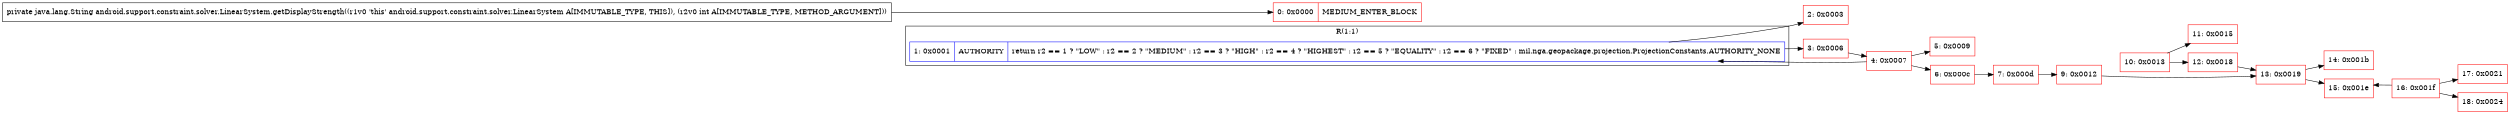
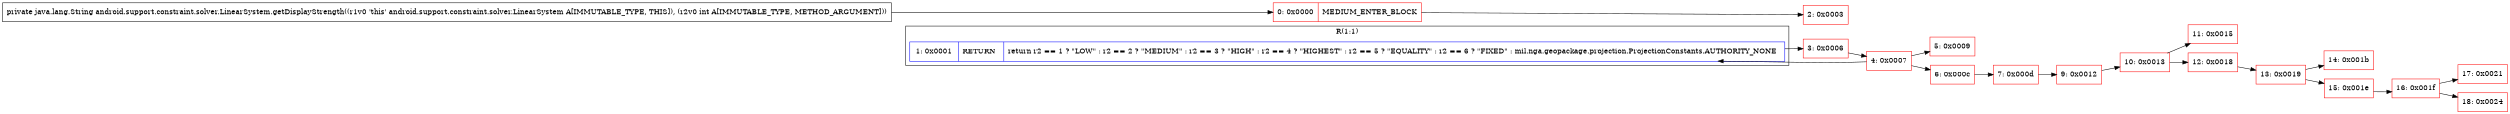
edge "1: 0x0001" -> "2: 0x0003": now "0: 0x0000" -> "2: 0x0003"
node "1: 0x0001": text "AUTHORITY" -> "RETURN"
edge "9: 0x0012" -> "13: 0x0019": now "9: 0x0012" -> "10: 0x0013"
edge "16: 0x001f" -> "15: 0x001e": reversed
